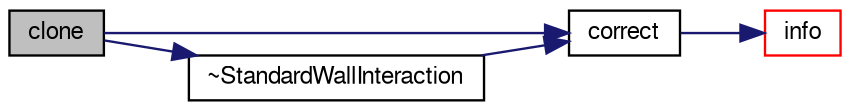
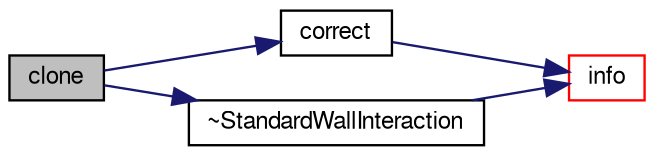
edge "~StandardWallInteraction" -> "correct": now "~StandardWallInteraction" -> "info"
